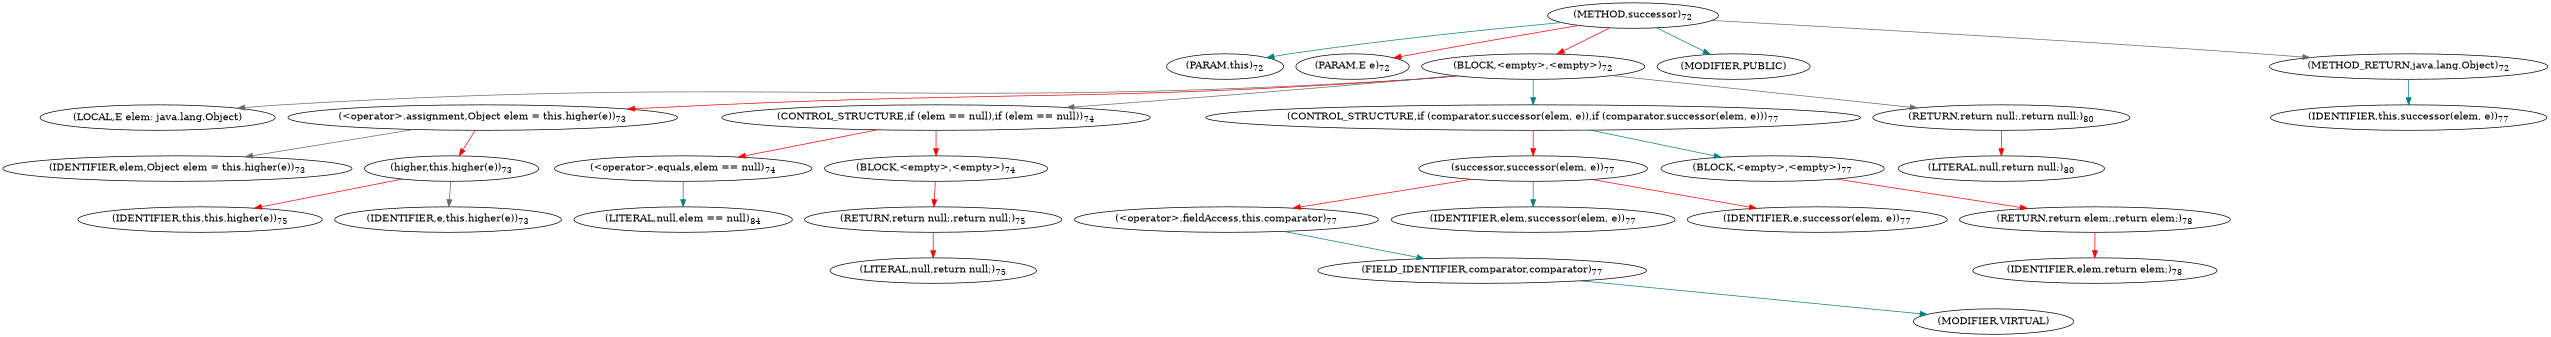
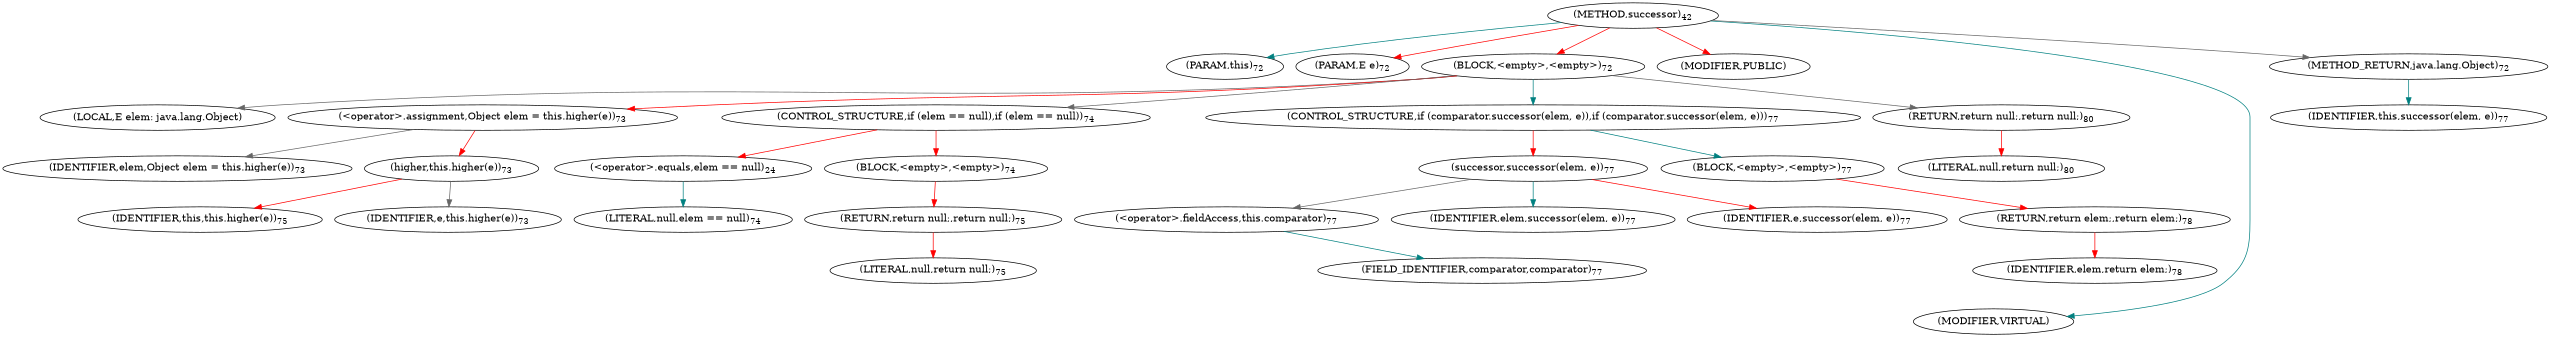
node "(METHOD,successor)": text "72" -> "42"
edge "(METHOD,successor)" -> "(MODIFIER,PUBLIC)": color teal -> red
node "(<operator>.equals,elem == null)": text "74" -> "24"
edge "(successor,successor(elem, e))" -> "(<operator>.fieldAccess,this.comparator)": color red -> gray40
node "(LITERAL,null,elem == null)": text "84" -> "74"
edge "(FIELD_IDENTIFIER,comparator,comparator)" -> "(MODIFIER,VIRTUAL)": now "(METHOD,successor)" -> "(MODIFIER,VIRTUAL)"
